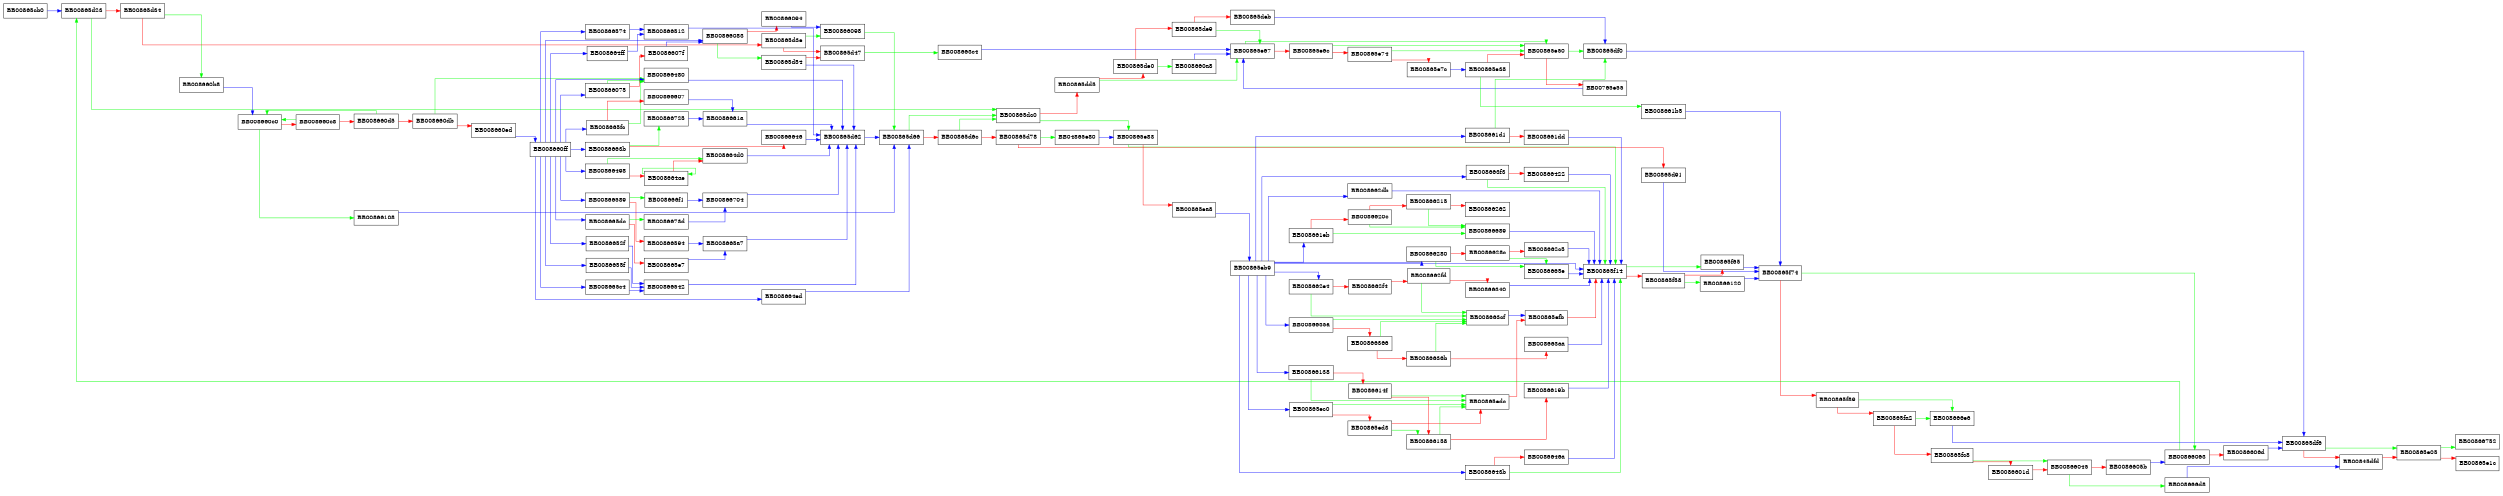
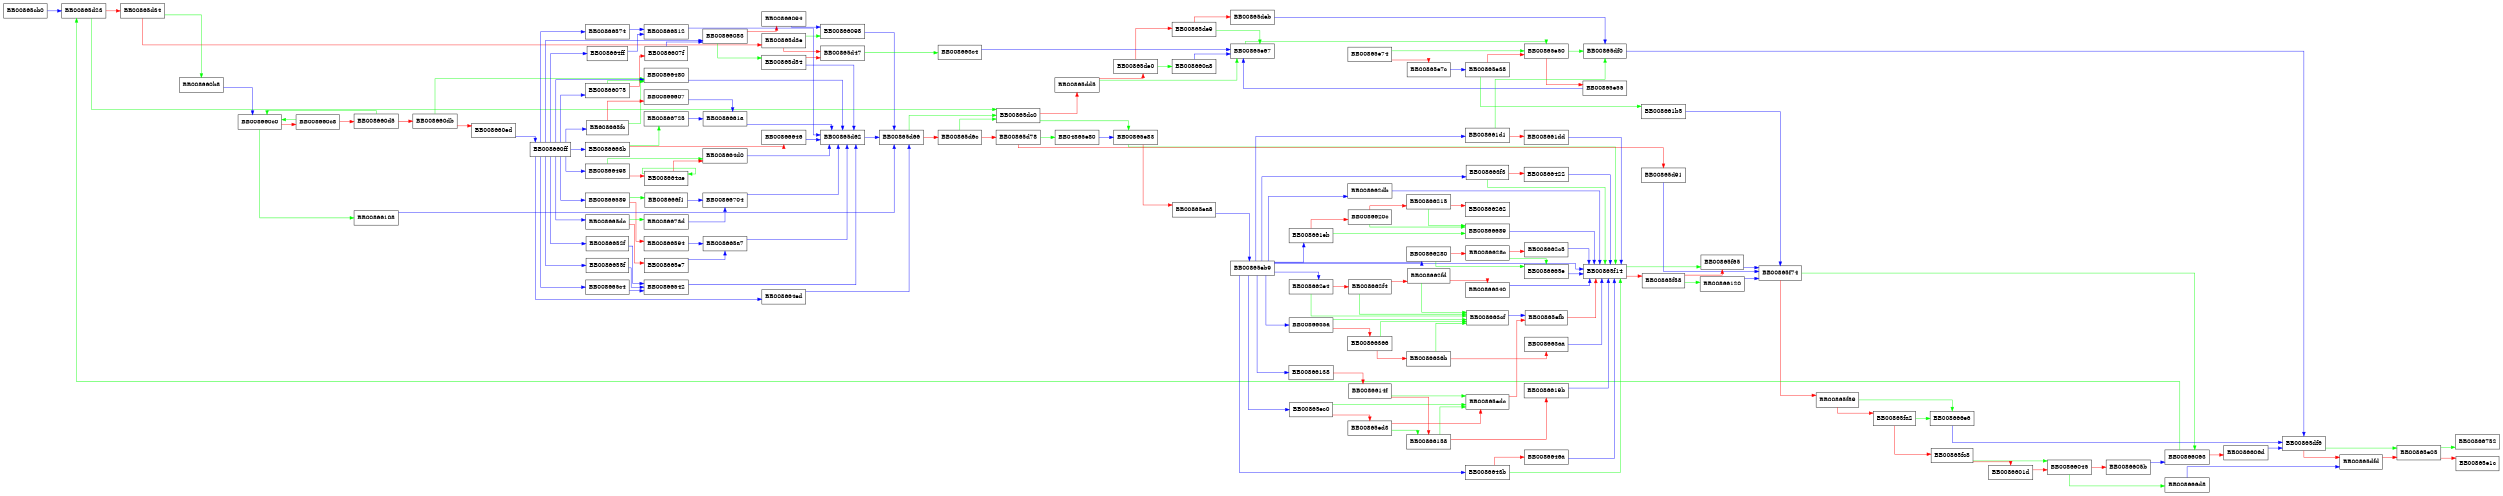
node "BB00865e6c": removed
edge "BB00866098" -> "BB00865d66": color green -> blue
node "BB00765e55": label "BB00765e55" -> "BB00865e55"
node "BB008665fc": label "BB008665fc" -> "BB608665fc"
edge "BB008662f4" -> "BB008663cf": added
edge "BB00866138" -> "BB00865edc": removed
node "BB00845dfd": label "BB00845dfd" -> "BB00865dfd"
